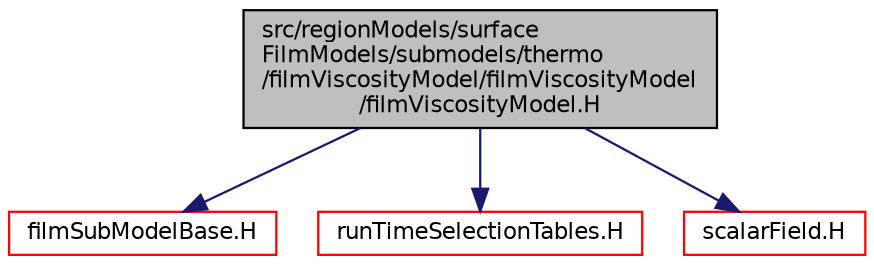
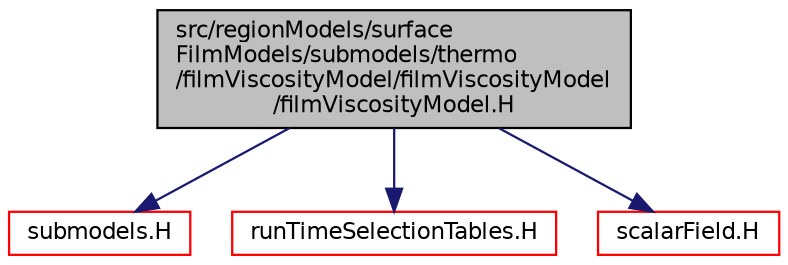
node "filmSubModelBase.H": label "filmSubModelBase.H" -> "submodels.H"
